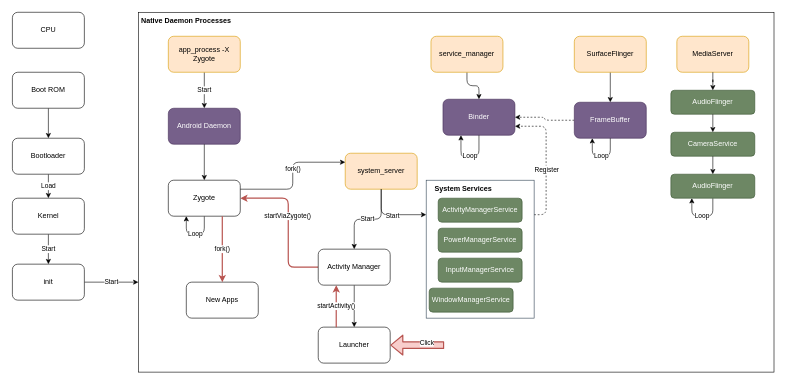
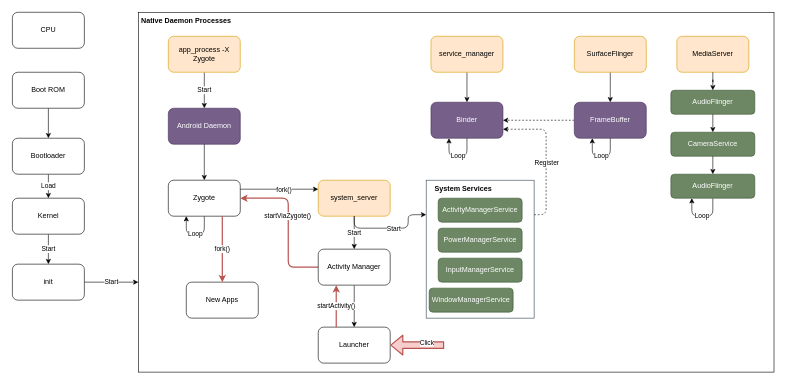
node "Binder": moved (479, 117) -> (467, 120)
node "system_server": moved (381, 171) -> (354, 198)
